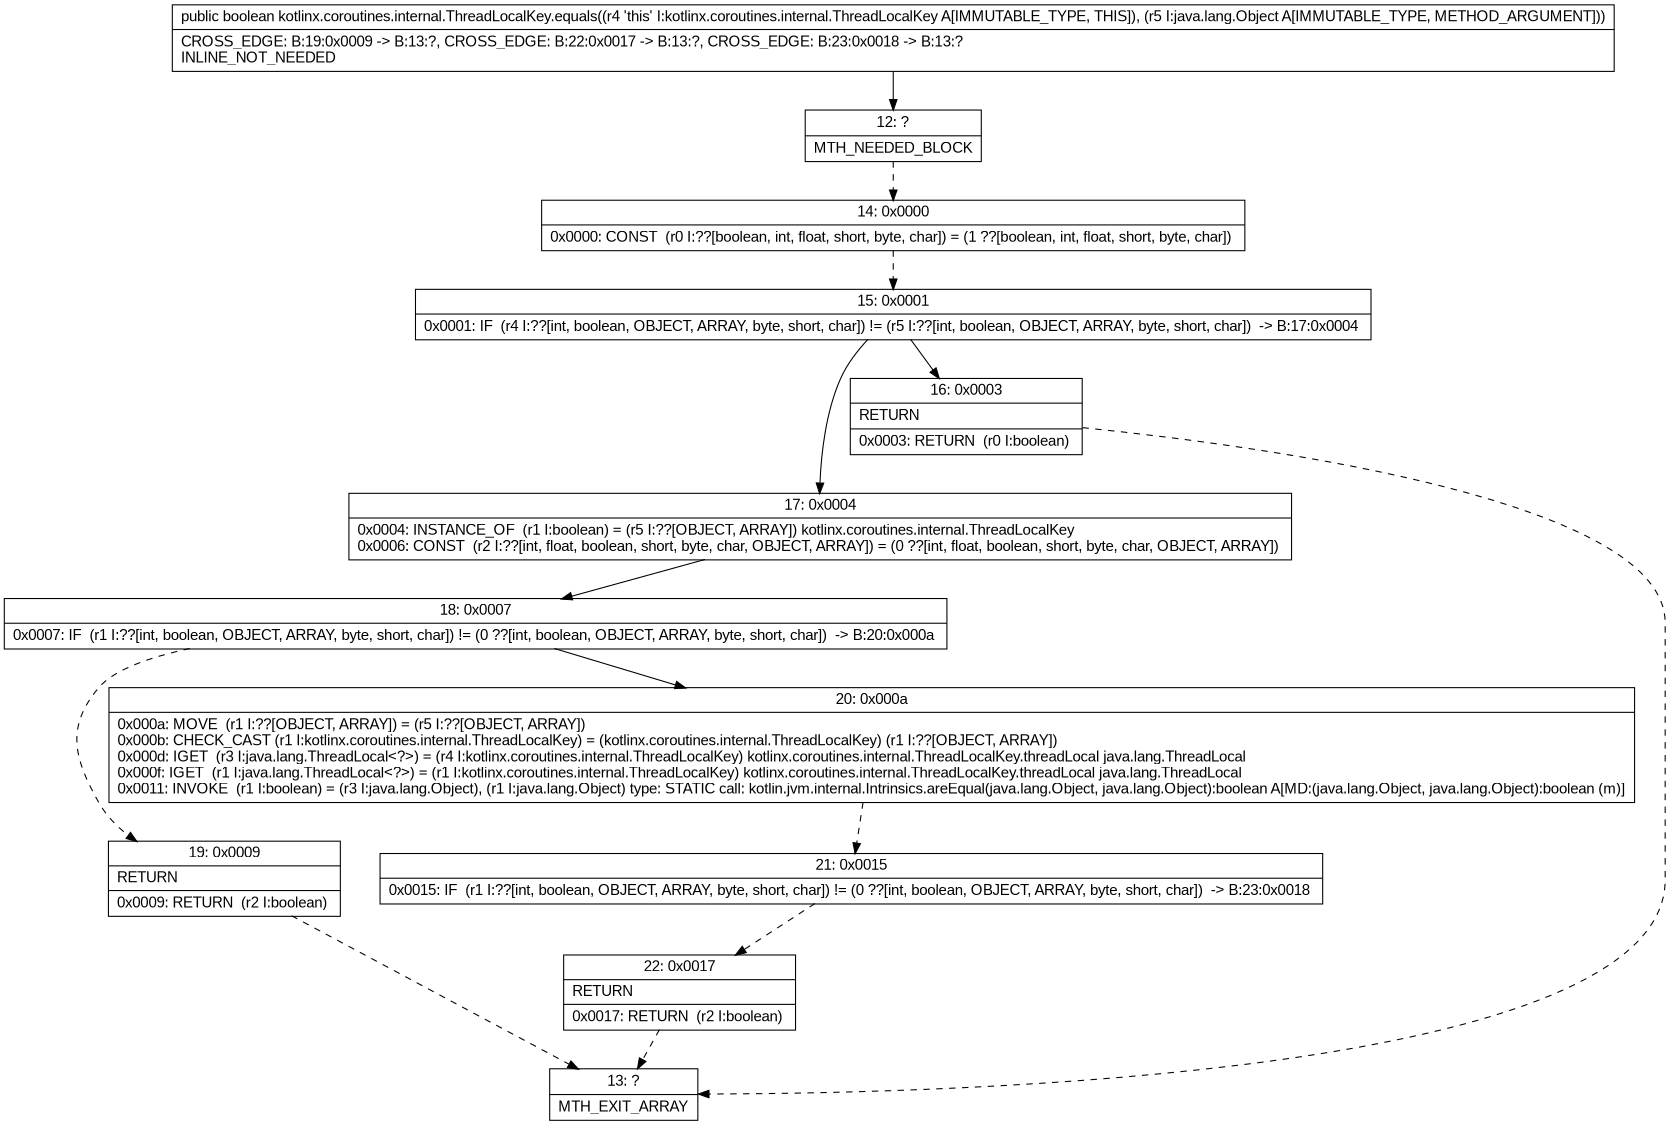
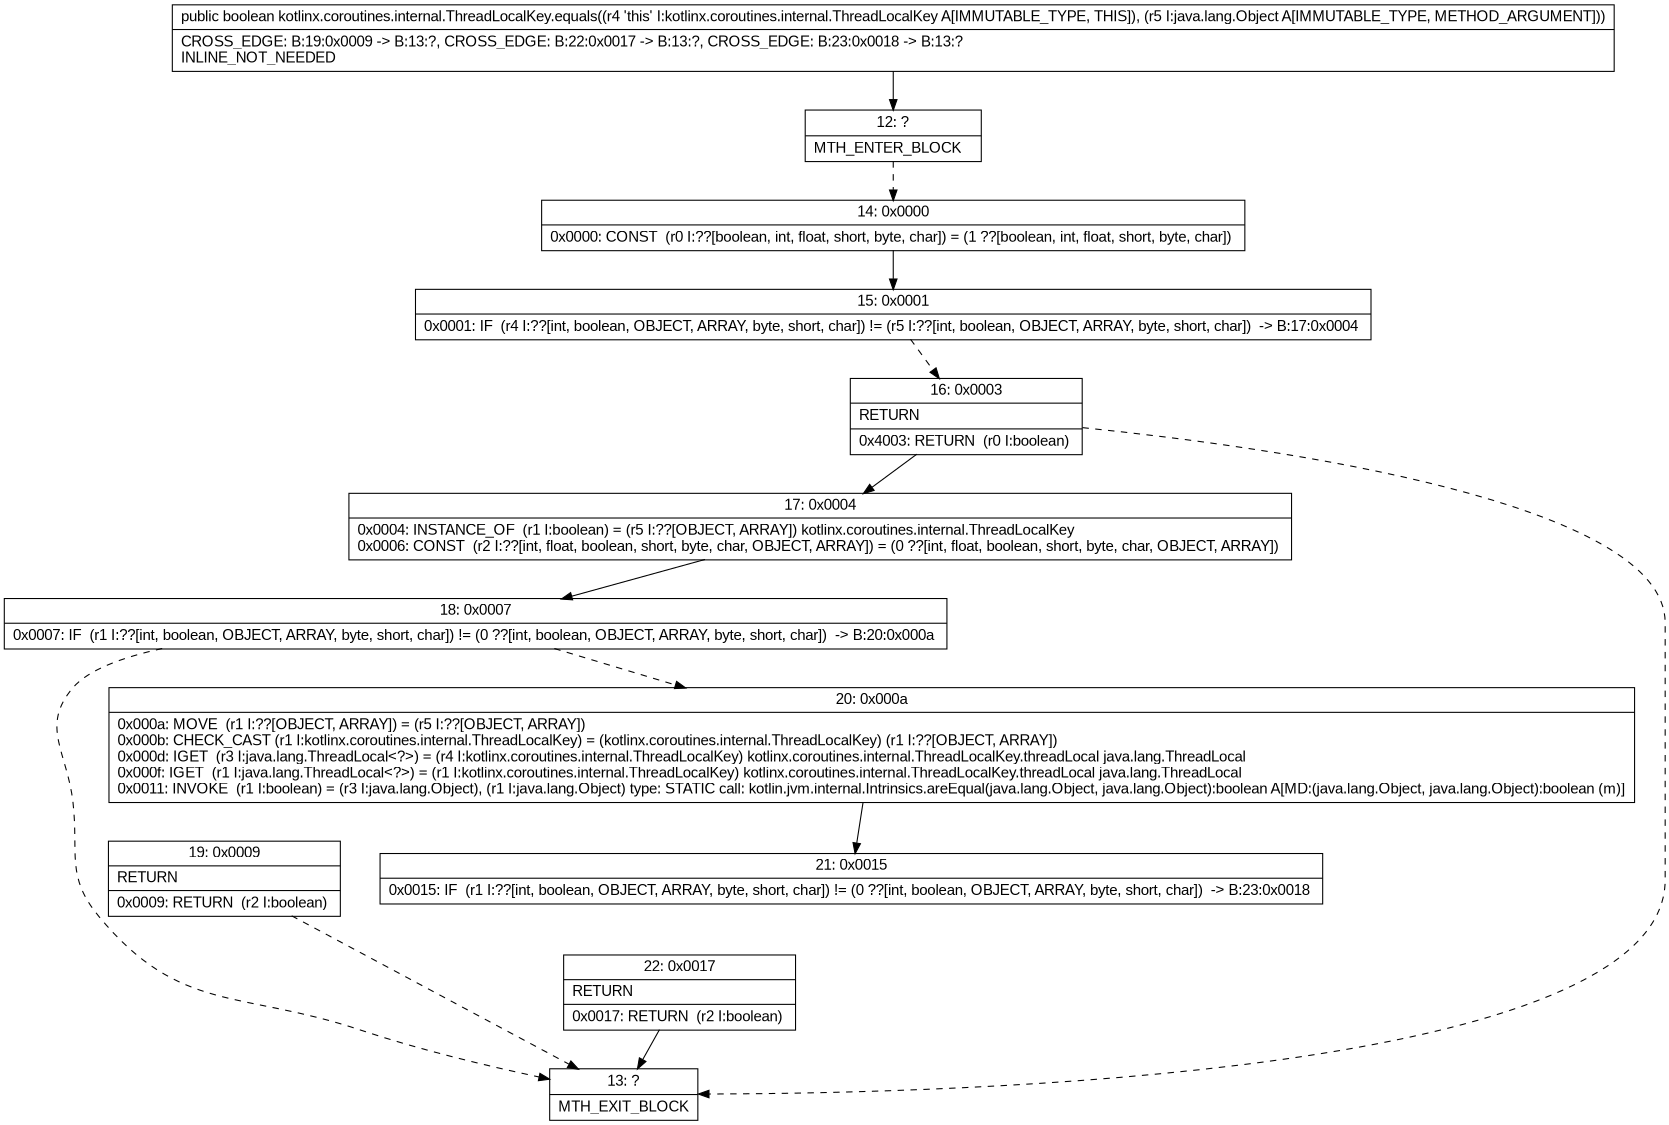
node "12: ?": text "MTH_NEEDED_BLOCK" -> "MTH_ENTER_BLOCK"
edge "14: 0x0000" -> "15: 0x0001": style dashed -> solid
edge "15: 0x0001" -> "16: 0x0003": style solid -> dashed
edge "15: 0x0001" -> "17: 0x0004": now "16: 0x0003" -> "17: 0x0004"
node "16: 0x0003": text "0x0003: RETURN  (r0 I:boolean)" -> "0x4003: RETURN  (r0 I:boolean)"
edge "18: 0x0007" -> "20: 0x000a": style solid -> dashed
edge "18: 0x0007" -> "19: 0x0009": now "18: 0x0007" -> "13: ?"
edge "20: 0x000a" -> "21: 0x0015": style dashed -> solid
edge "21: 0x0015" -> "22: 0x0017": removed
edge "22: 0x0017" -> "13: ?": style dashed -> solid
node "13: ?": text "MTH_EXIT_ARRAY" -> "MTH_EXIT_BLOCK"
